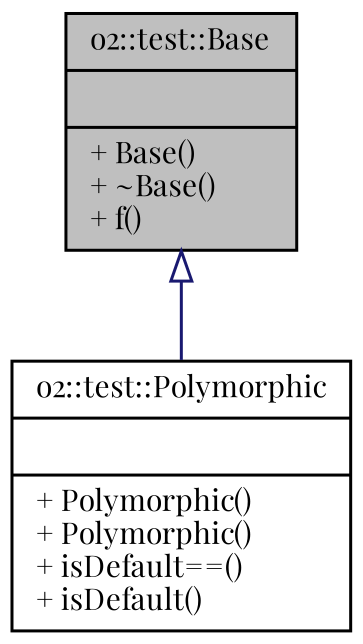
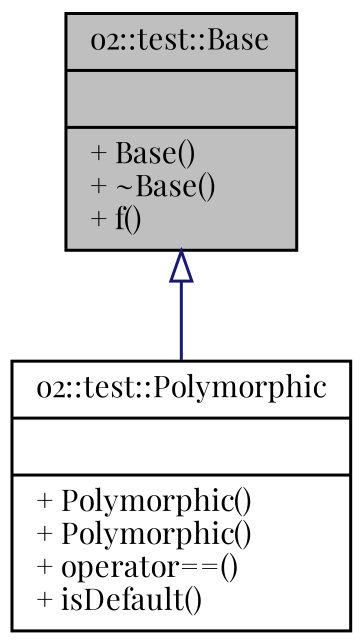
node "o2::test::Polymorphic": text "+ isDefault==()" -> "+ operator==()"
